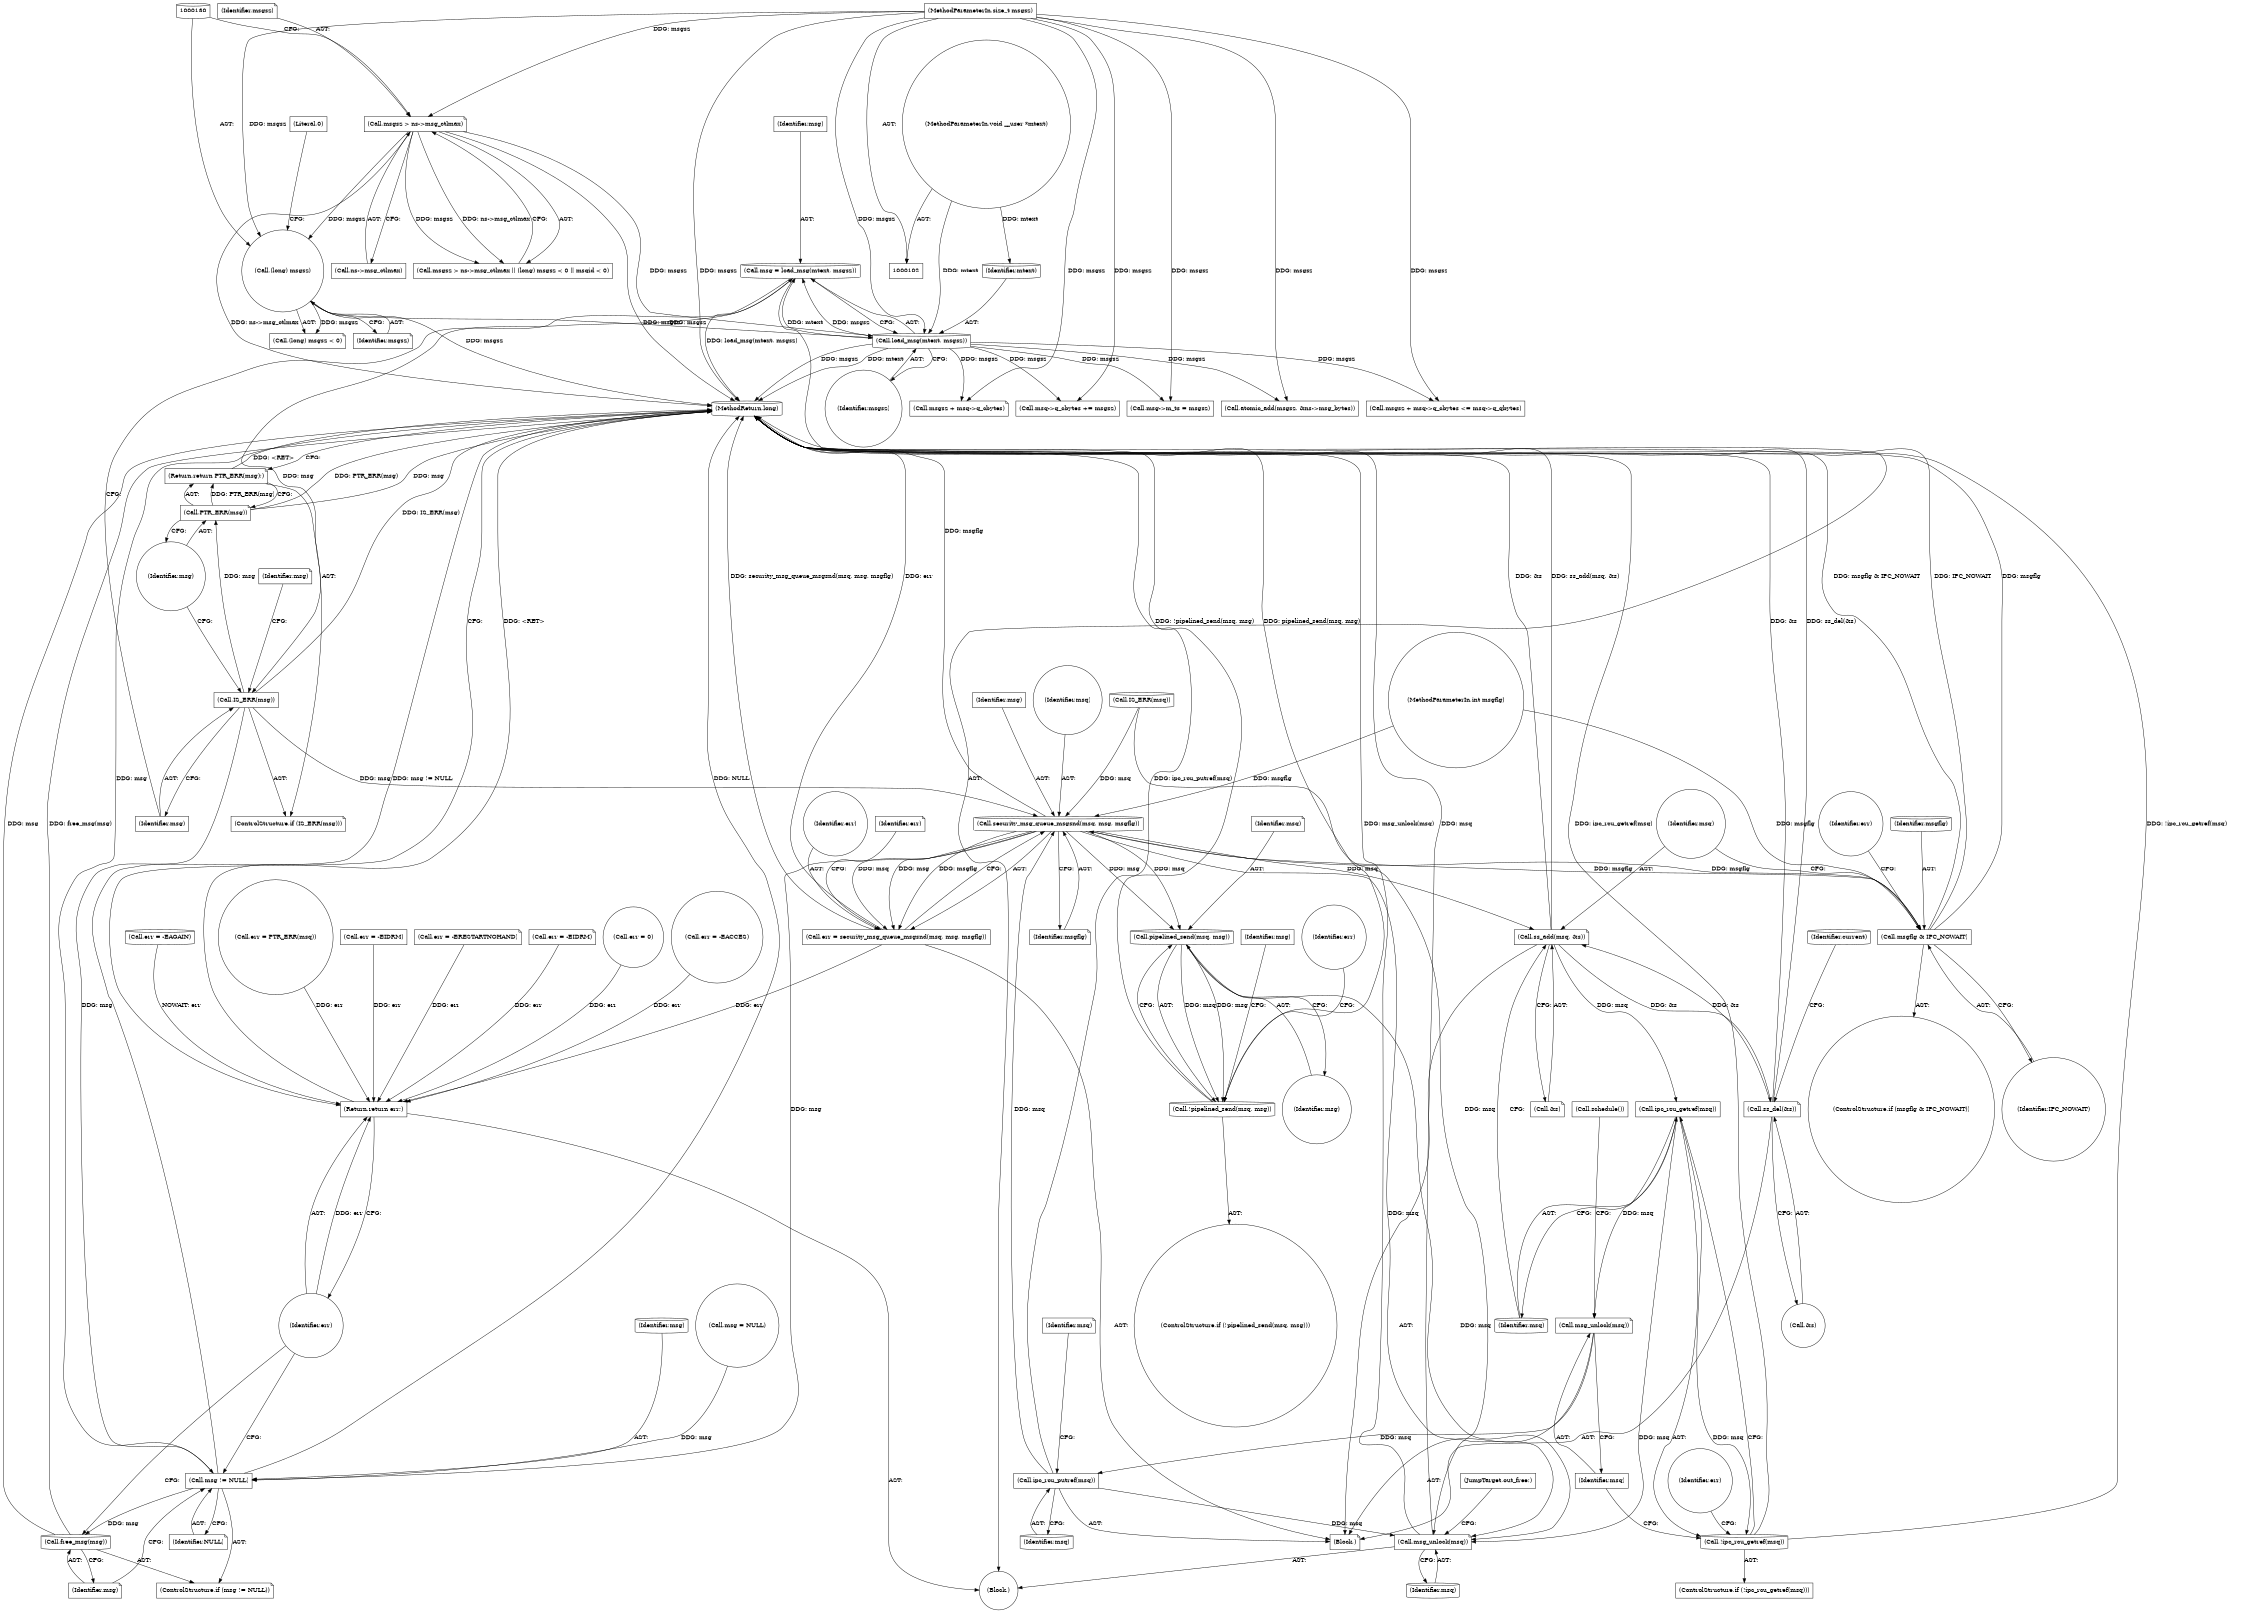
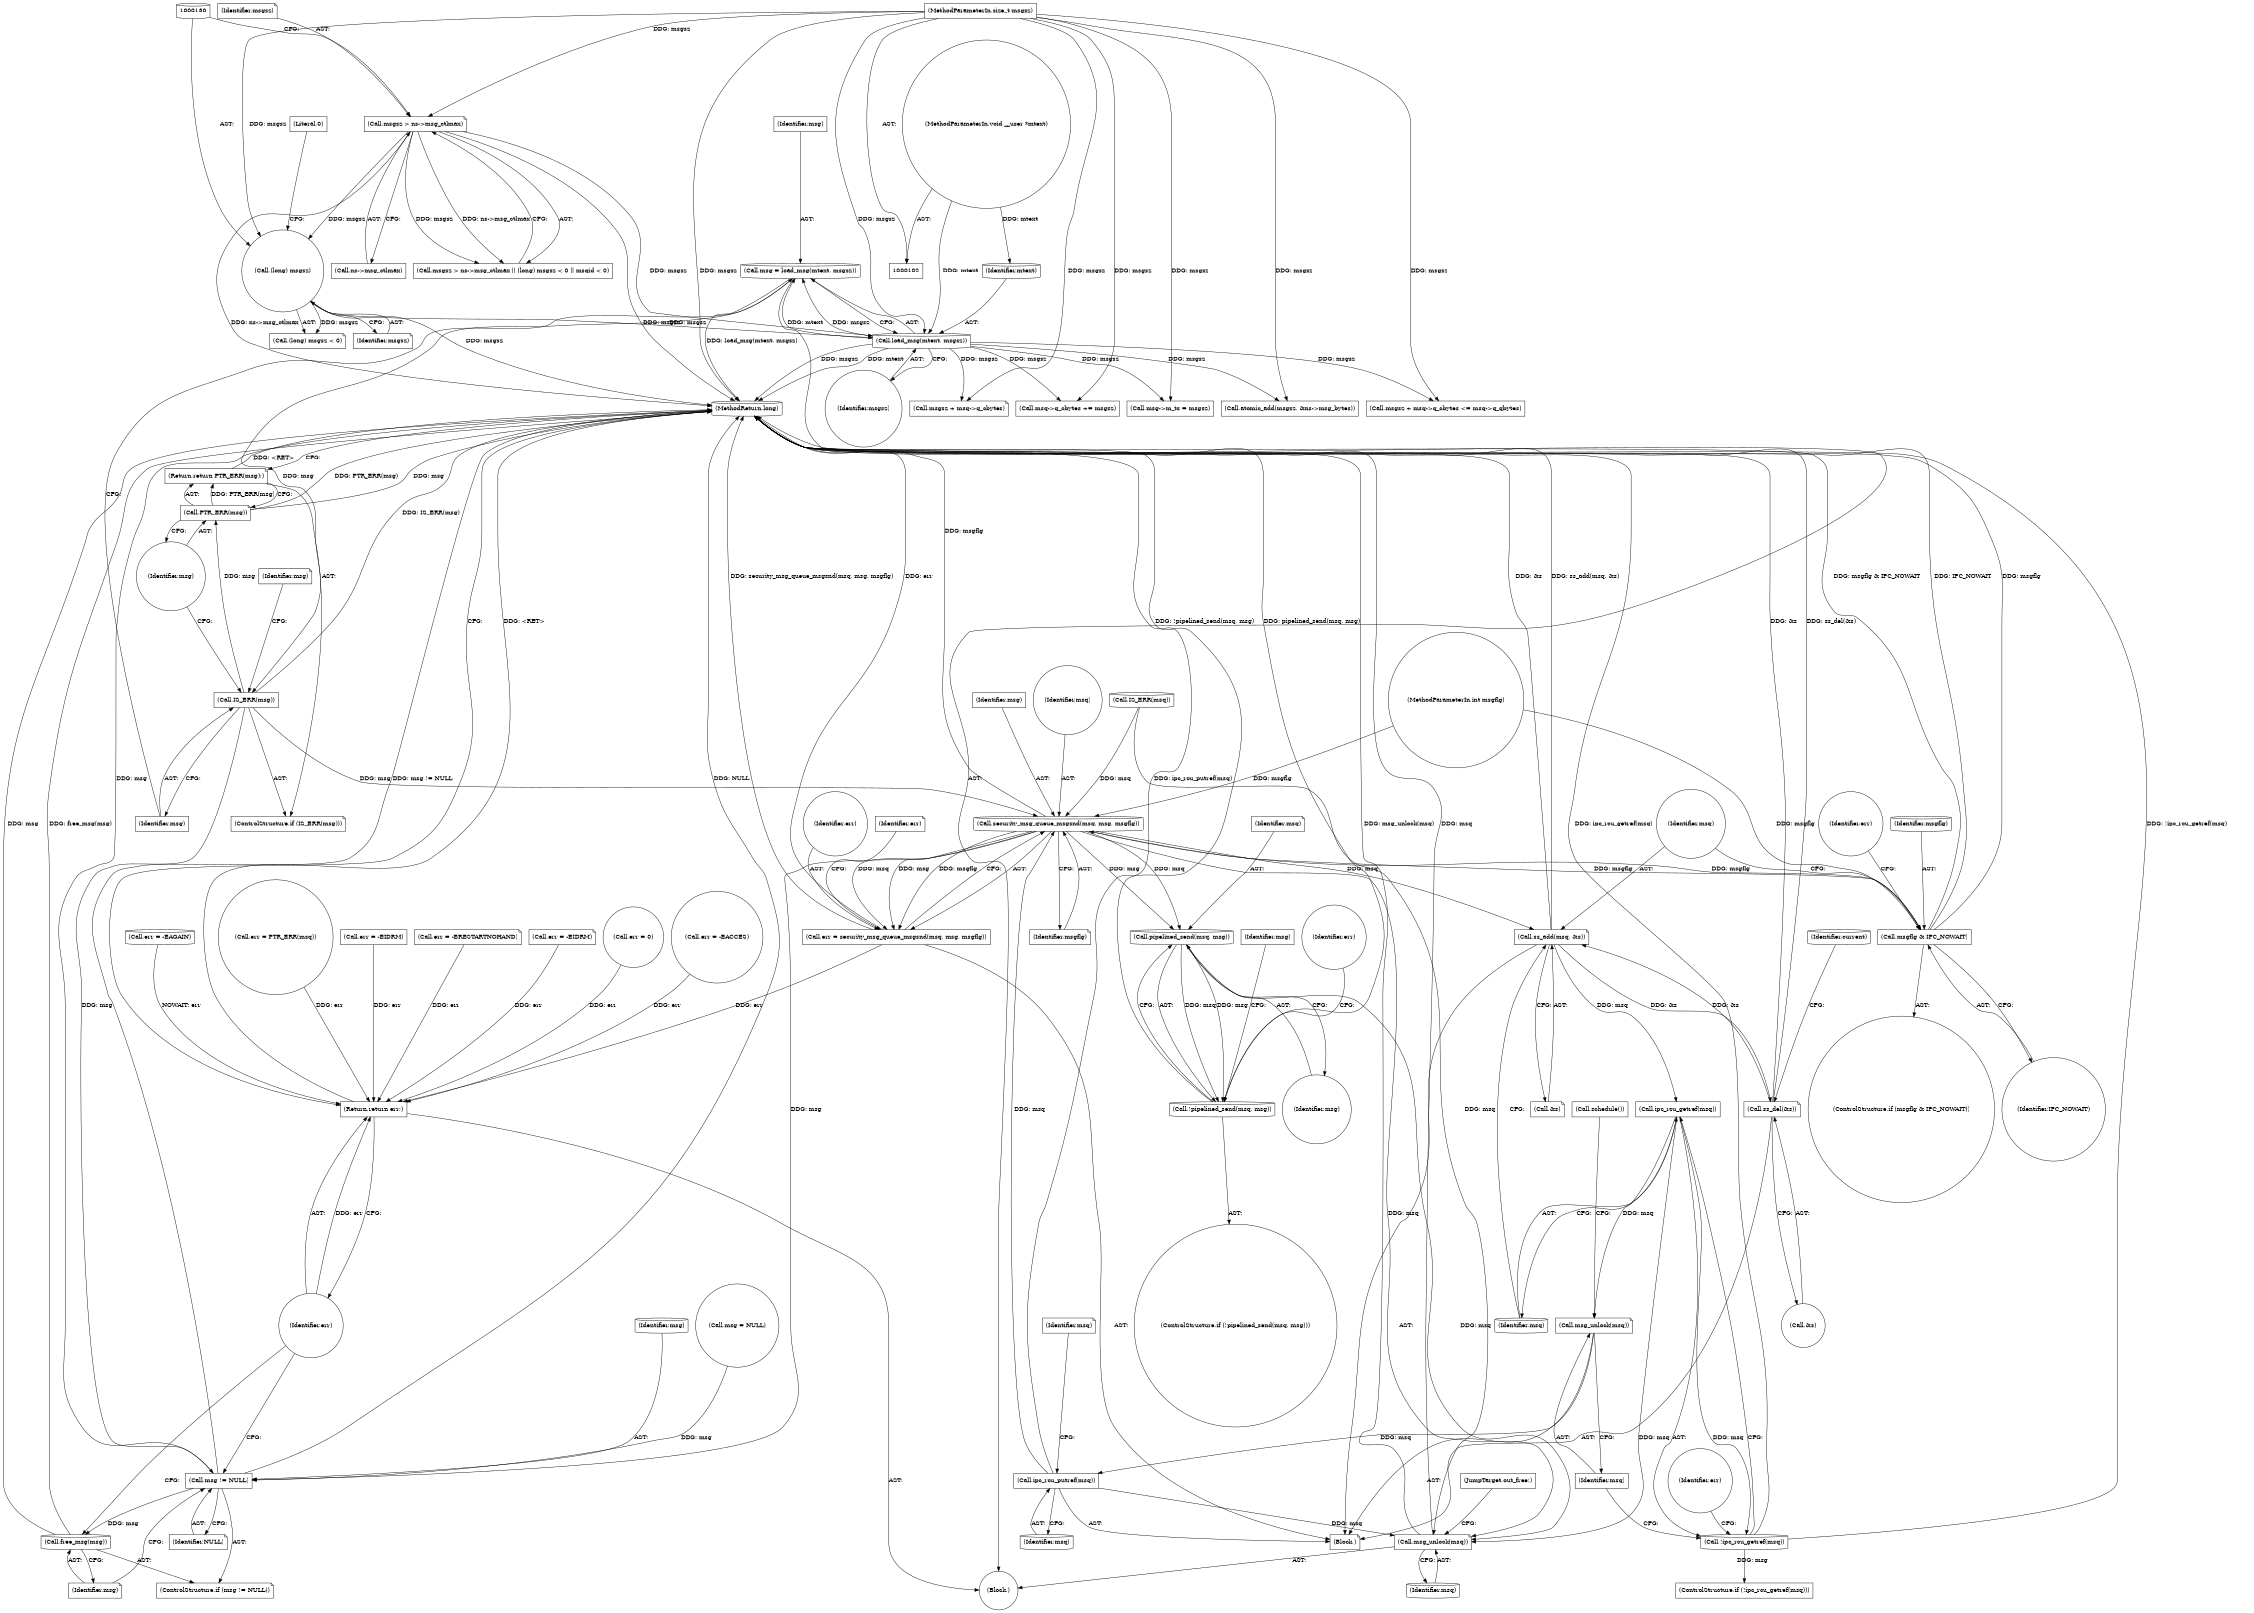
edge "(Call,!ipc_rcu_getref(msq))" -> "(ControlStructure,if (!ipc_rcu_getref(msq)))": label "AST: " -> "DDG: msg"
